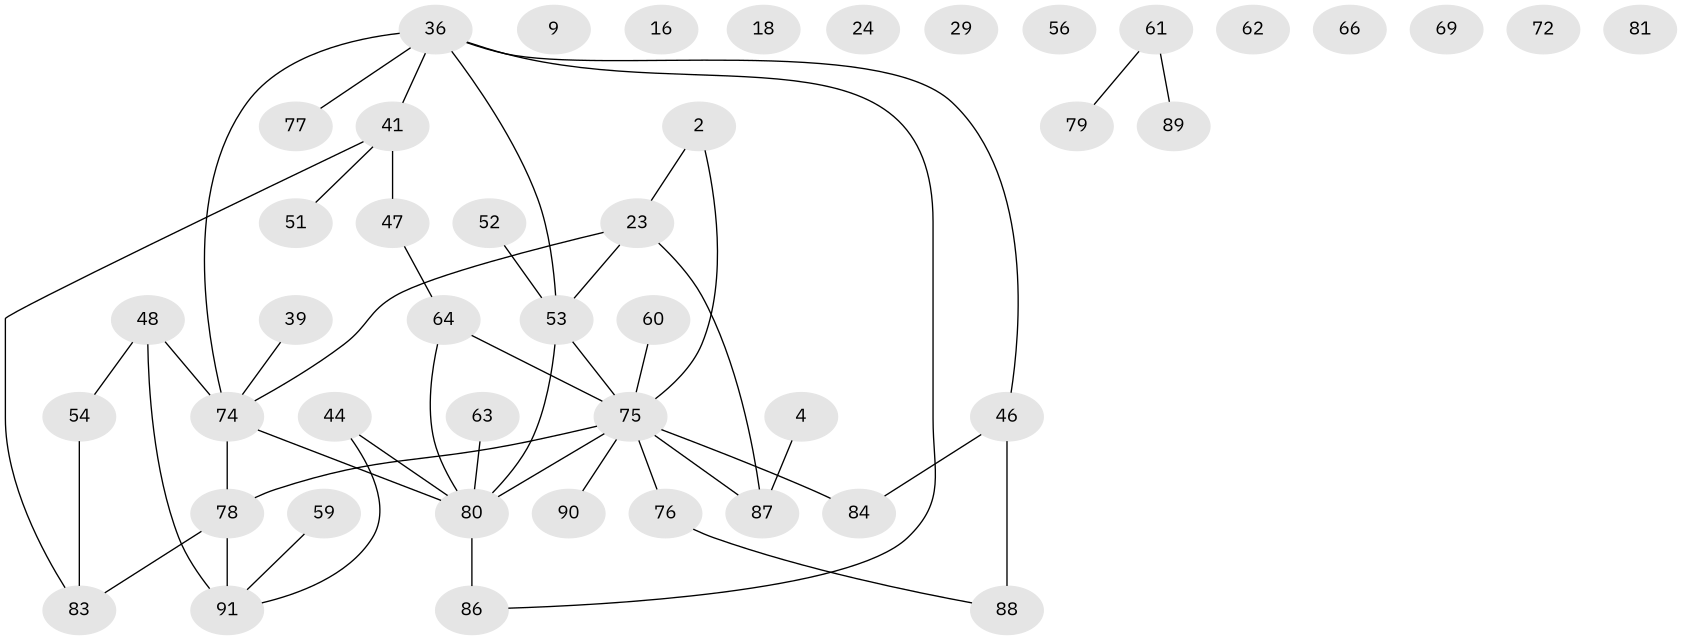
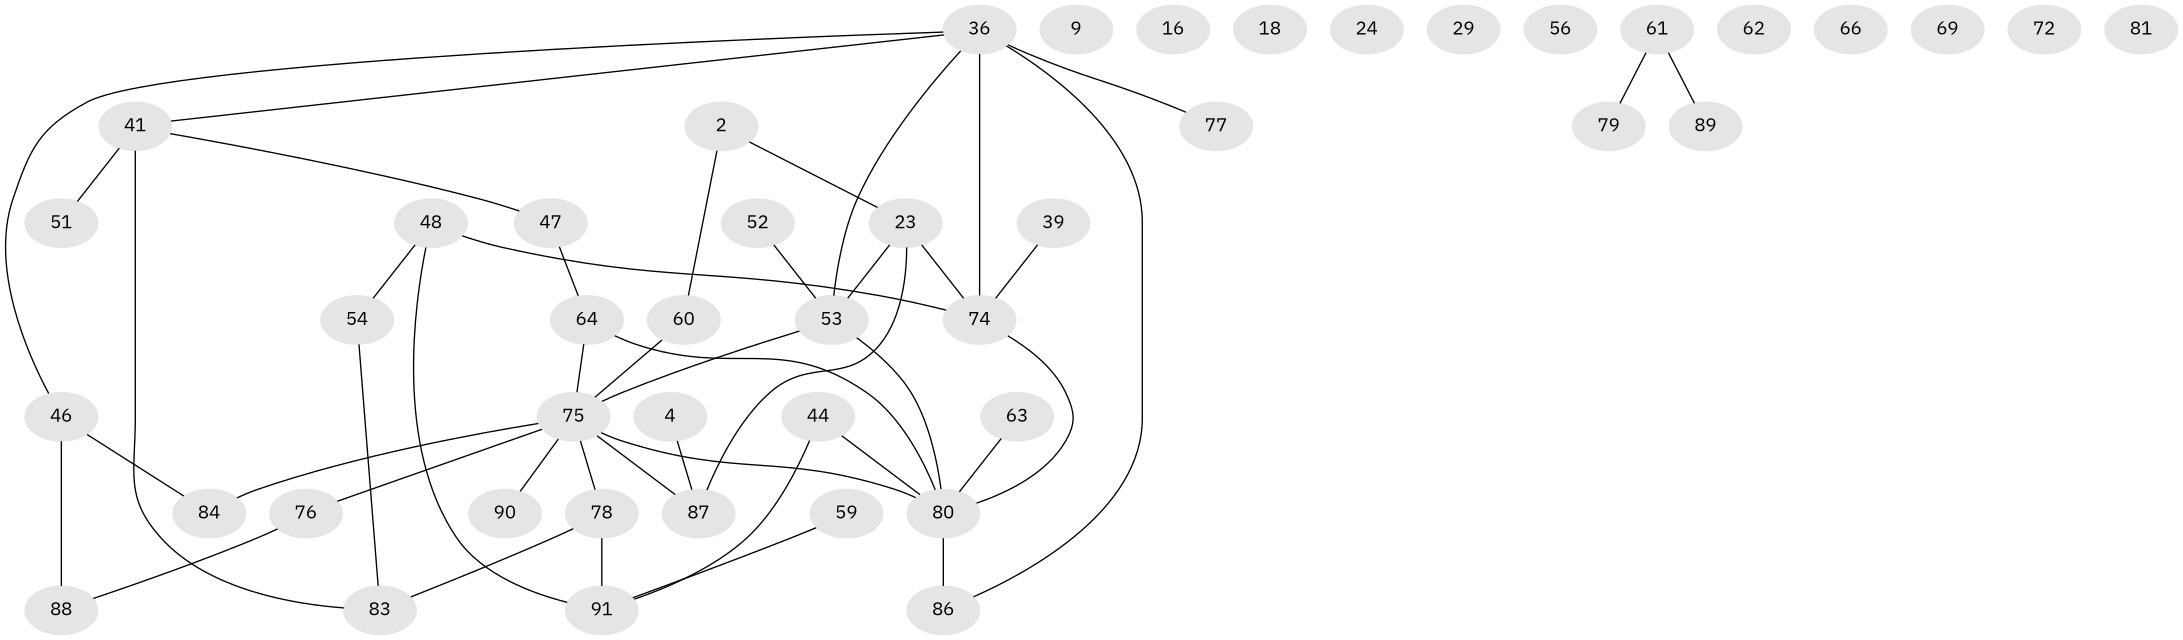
edge "2" -- "75": now "2" -- "60"
edge "74" -- "78": removed
